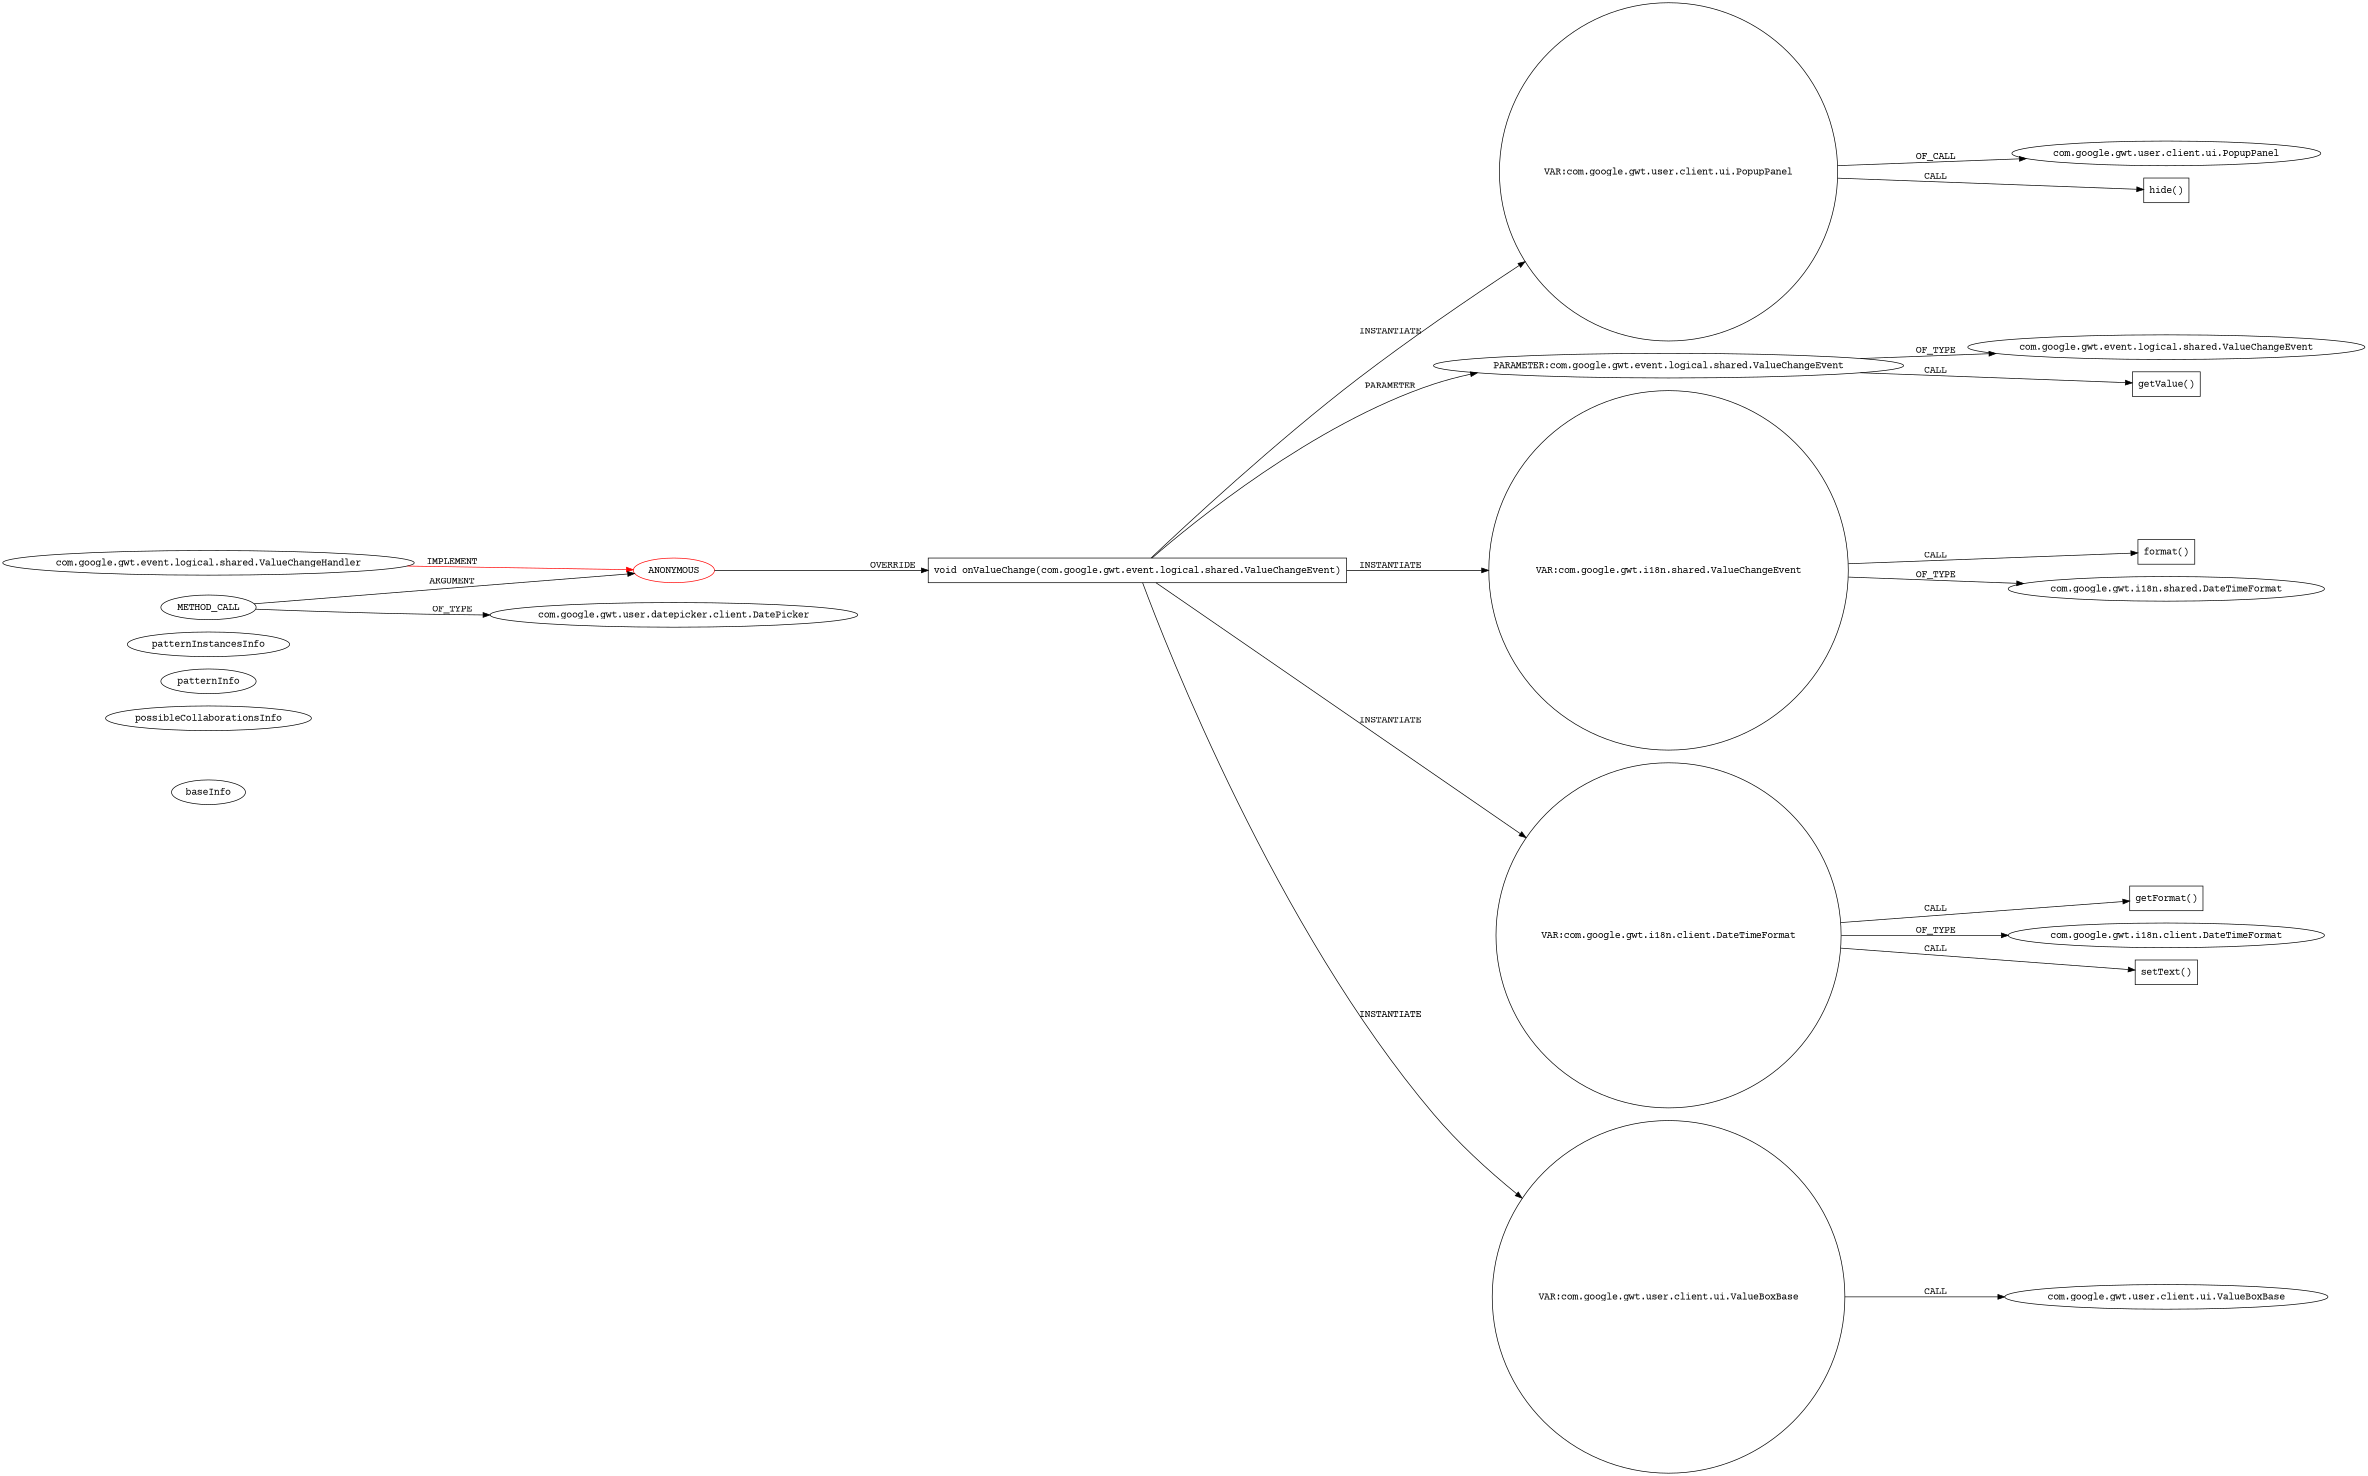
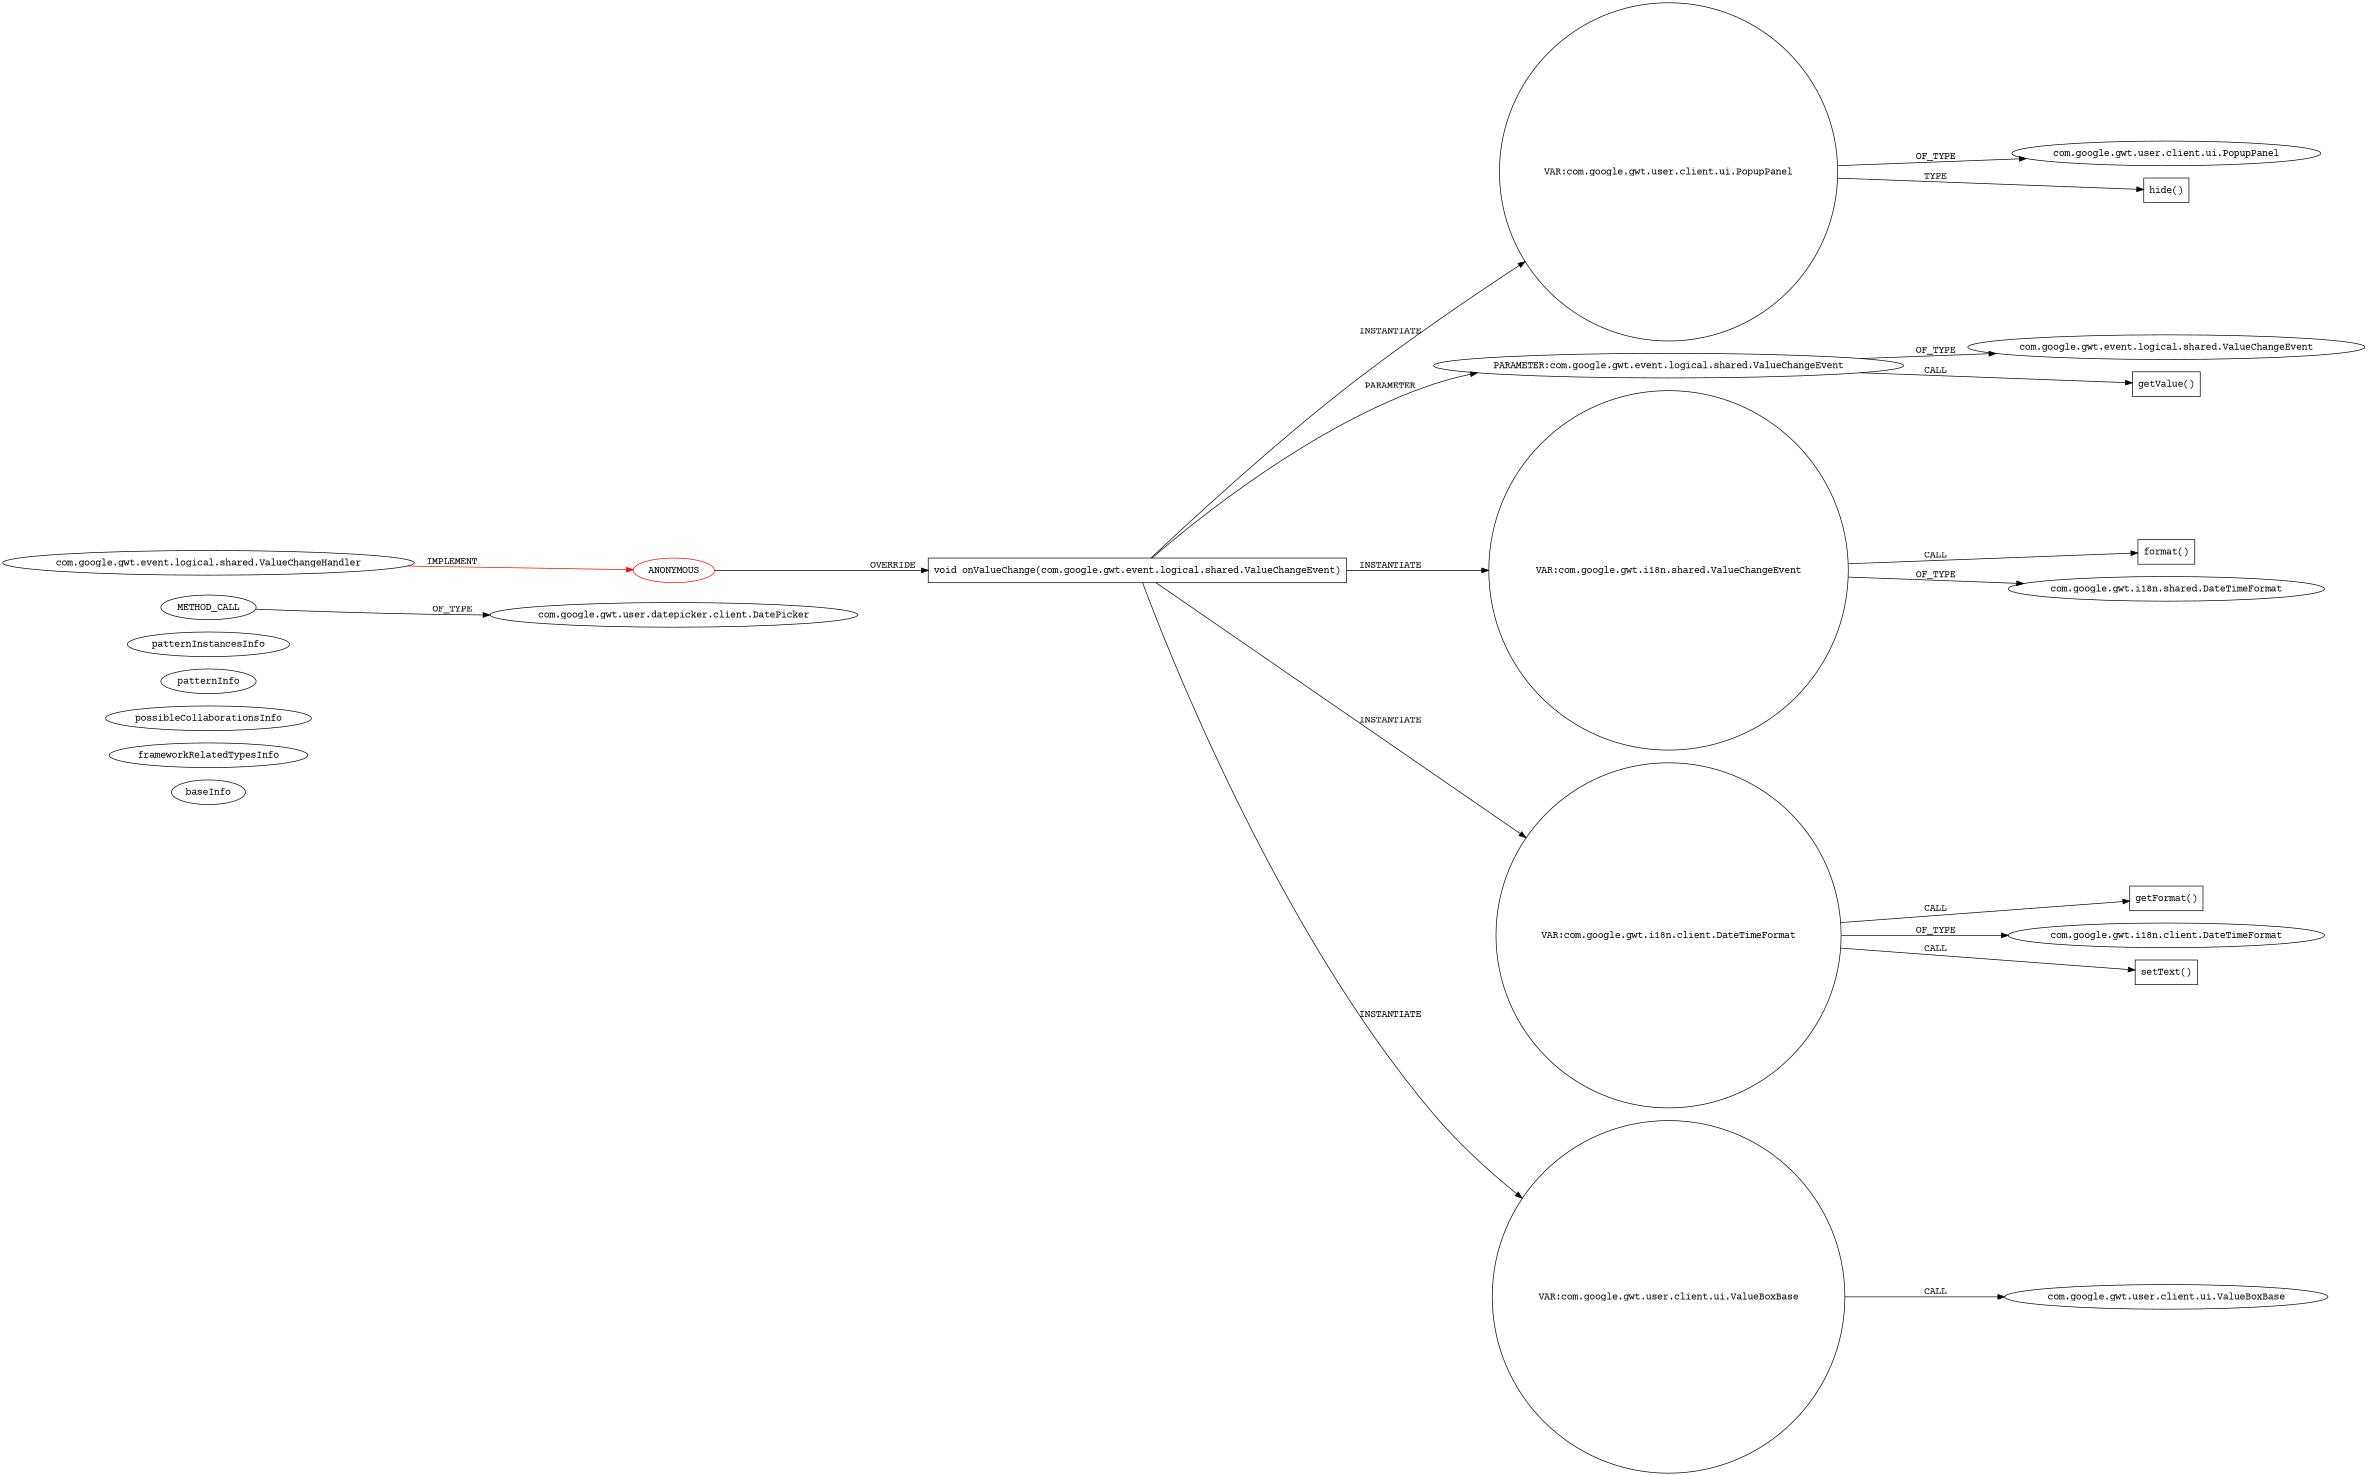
edge "VAR:com.google.gwt.user.client.ui.PopupPanel" -> "com.google.gwt.user.client.ui.PopupPanel": label "OF_CALL" -> "OF_TYPE"
edge "VAR:com.google.gwt.user.client.ui.PopupPanel" -> "hide()": label "CALL" -> "TYPE"
edge "METHOD_CALL" -> "ANONYMOUS": removed, label "ARGUMENT"
node "frameworkRelatedTypesInfo": added
